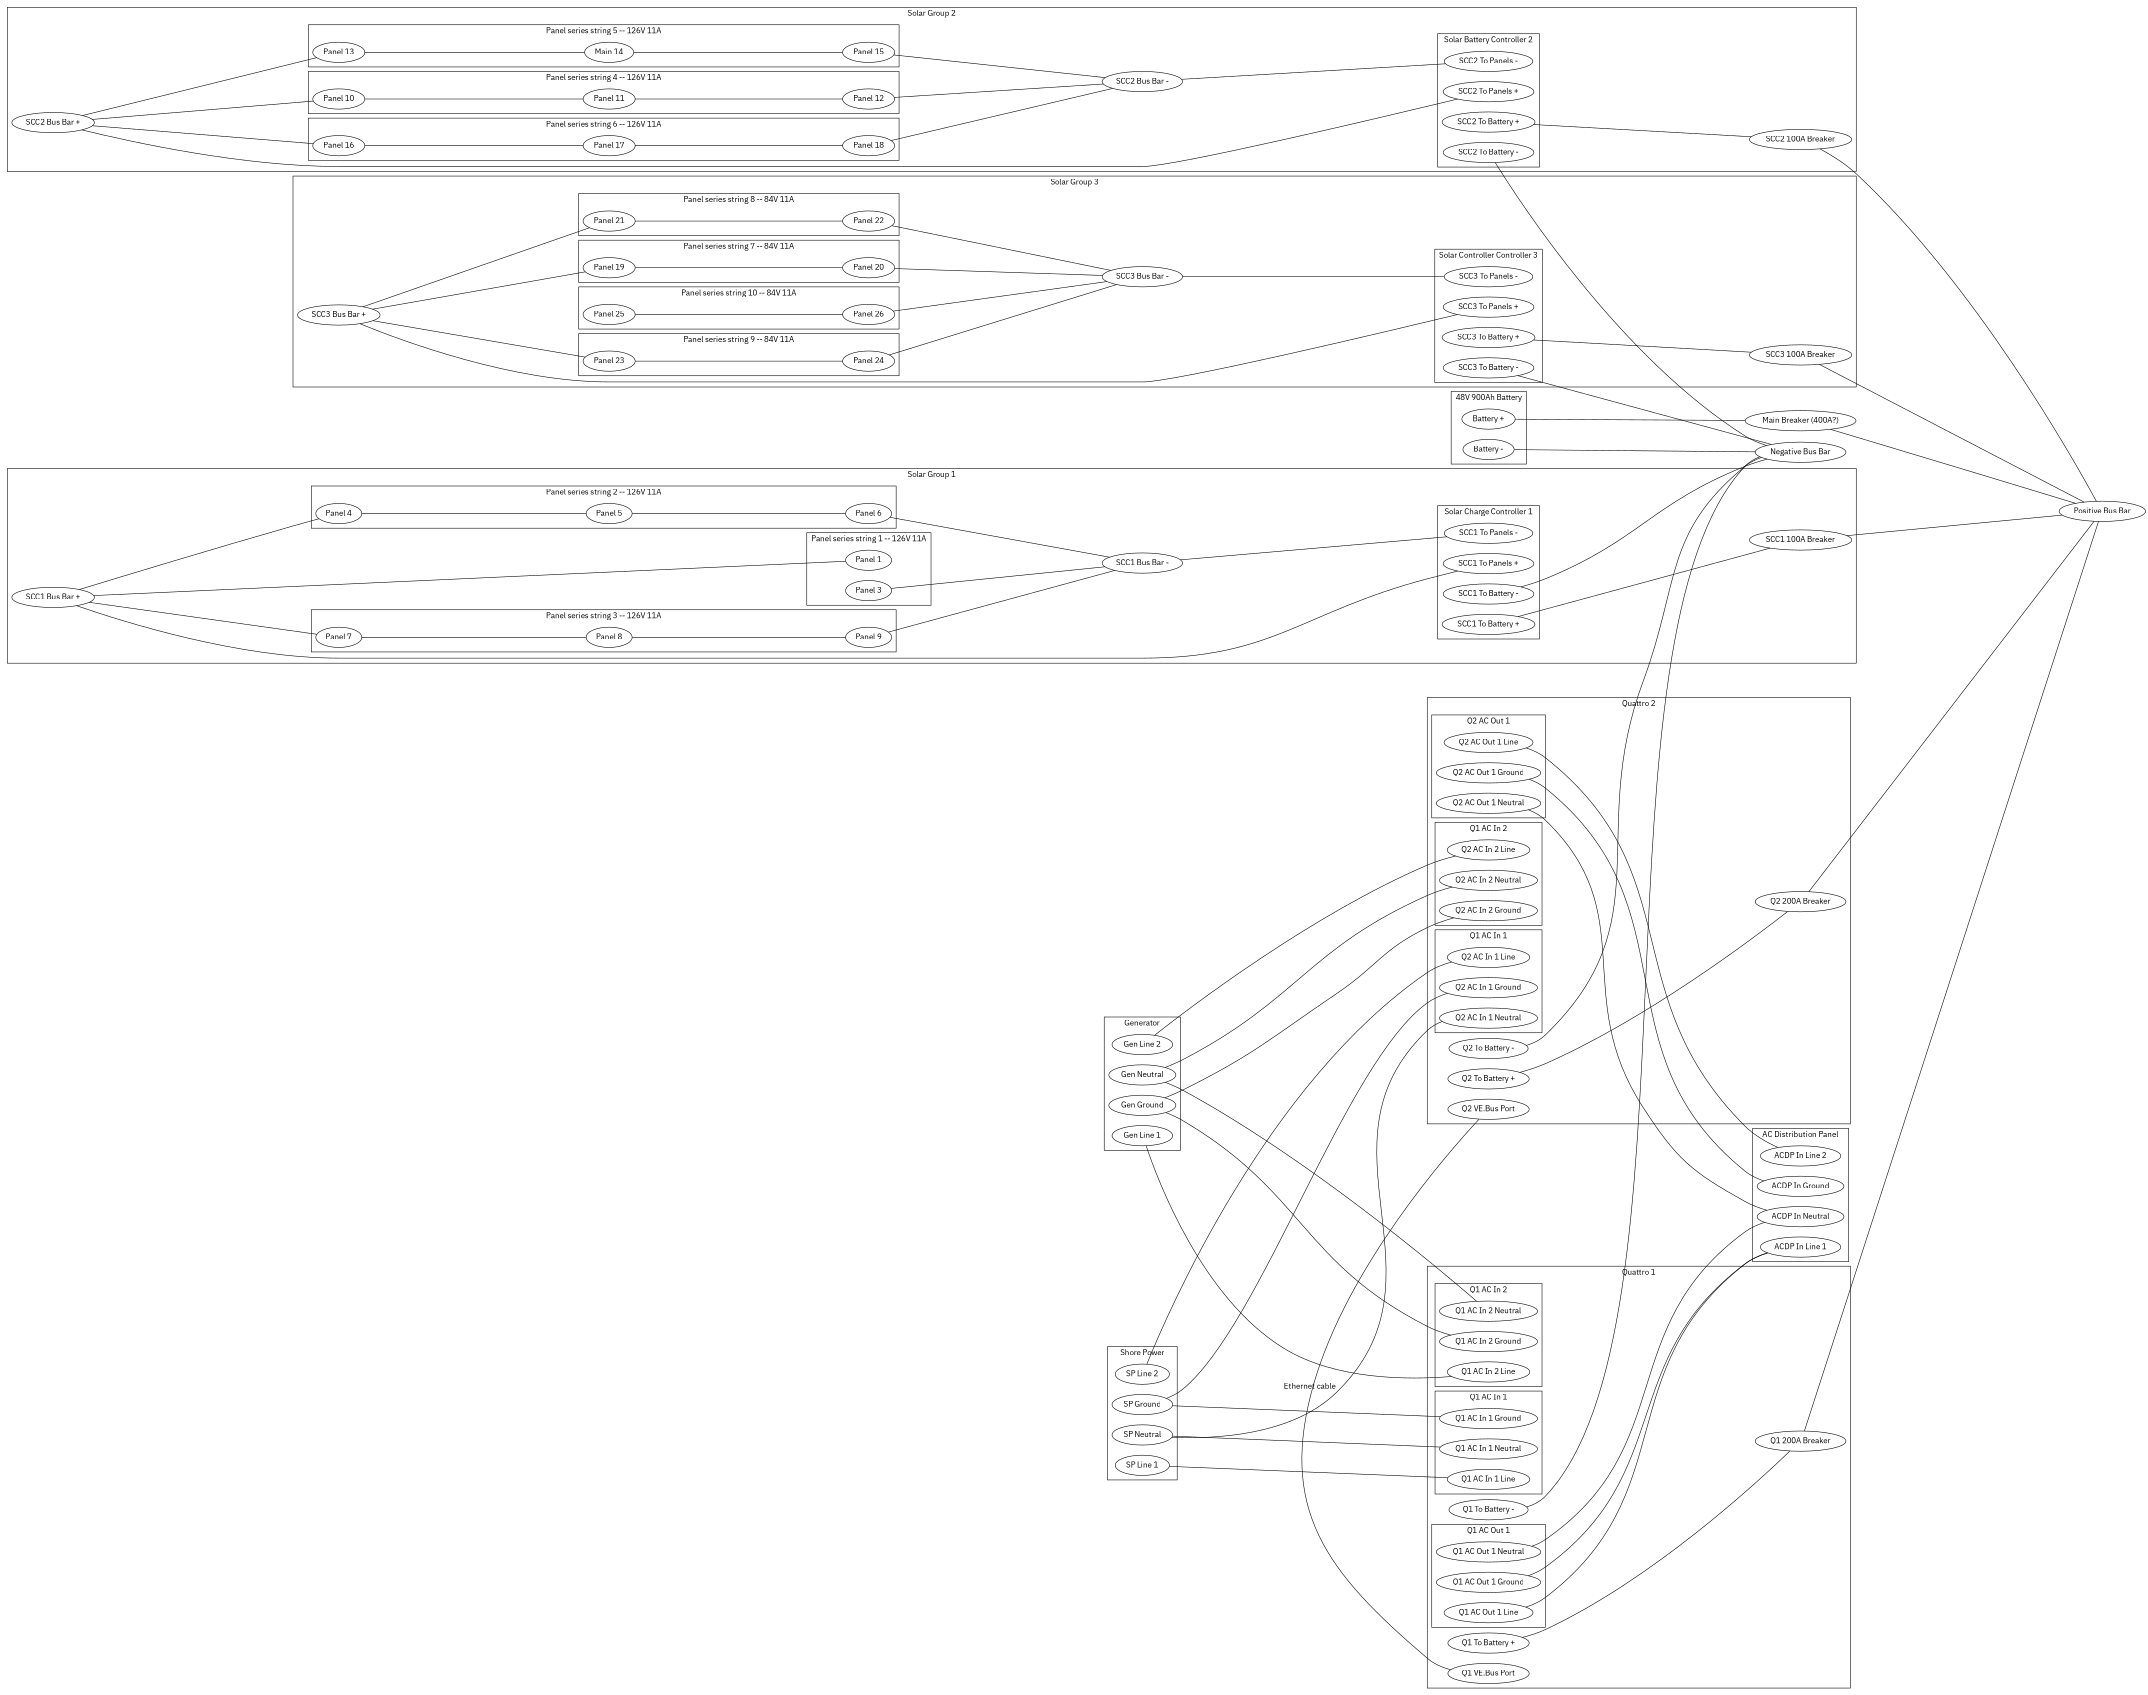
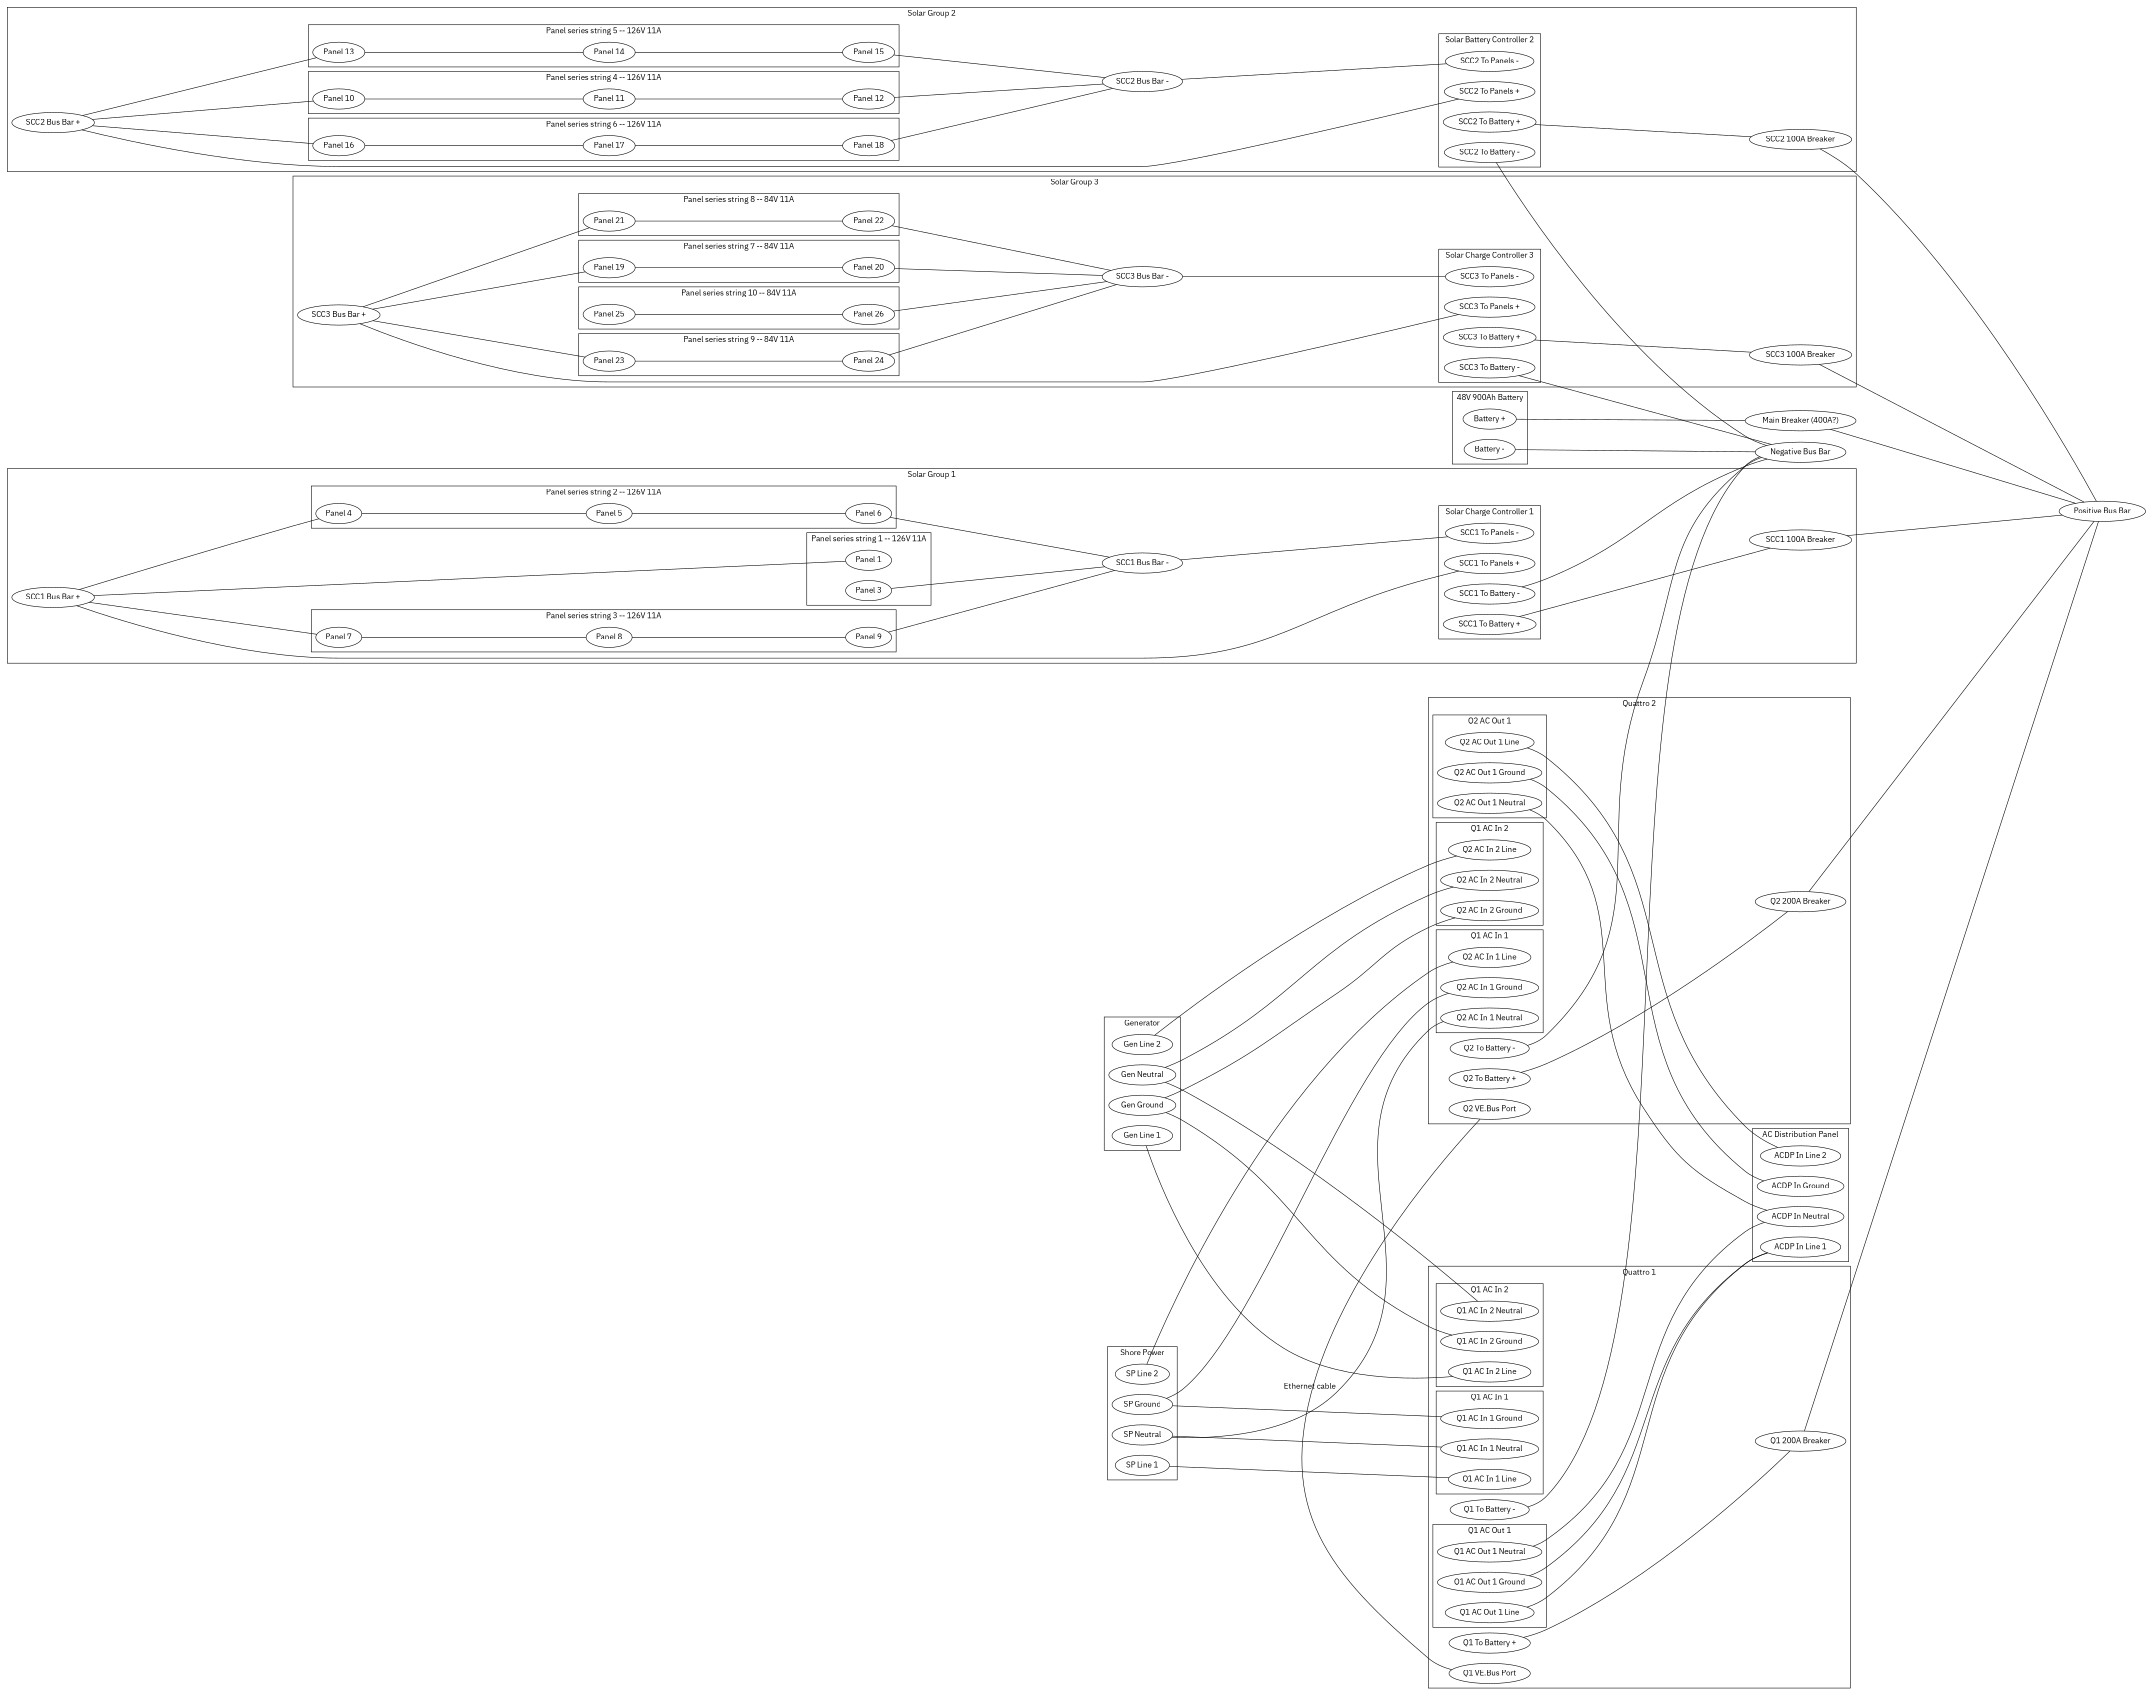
node "Main 14": label "Main 14" -> "Panel 14"
cluster "Solar Controller Controller 3": label "Solar Controller Controller 3" -> "Solar Charge Controller 3"
